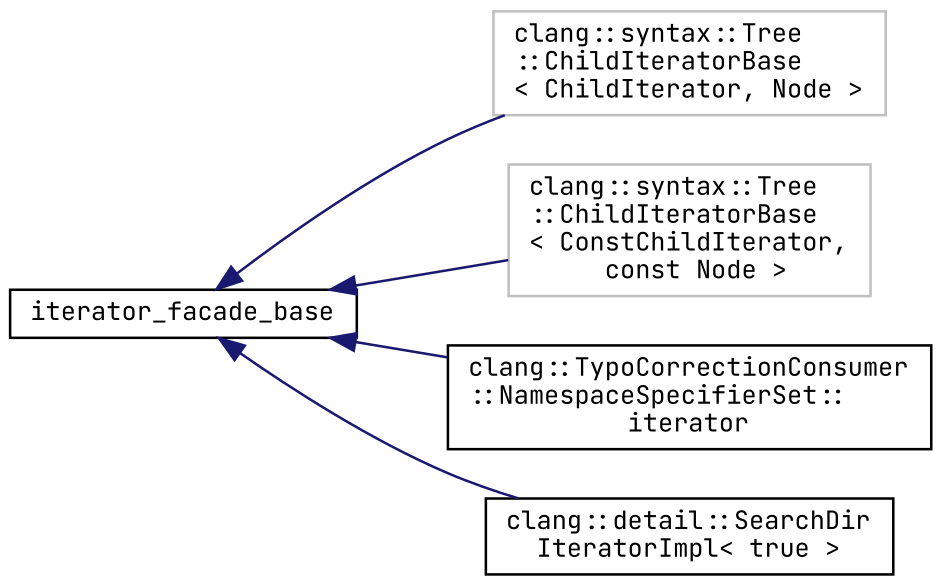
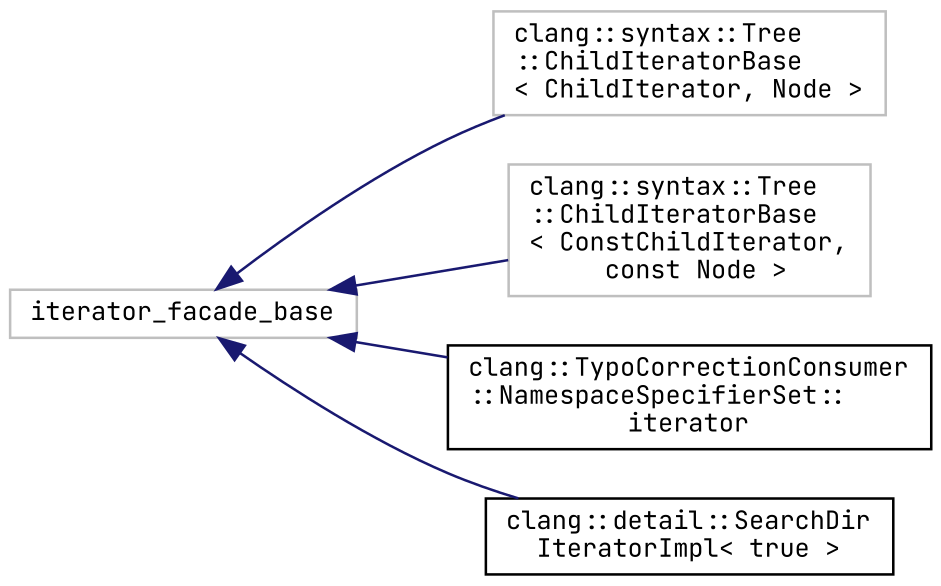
node "iterator_facade_base": color black -> grey75
